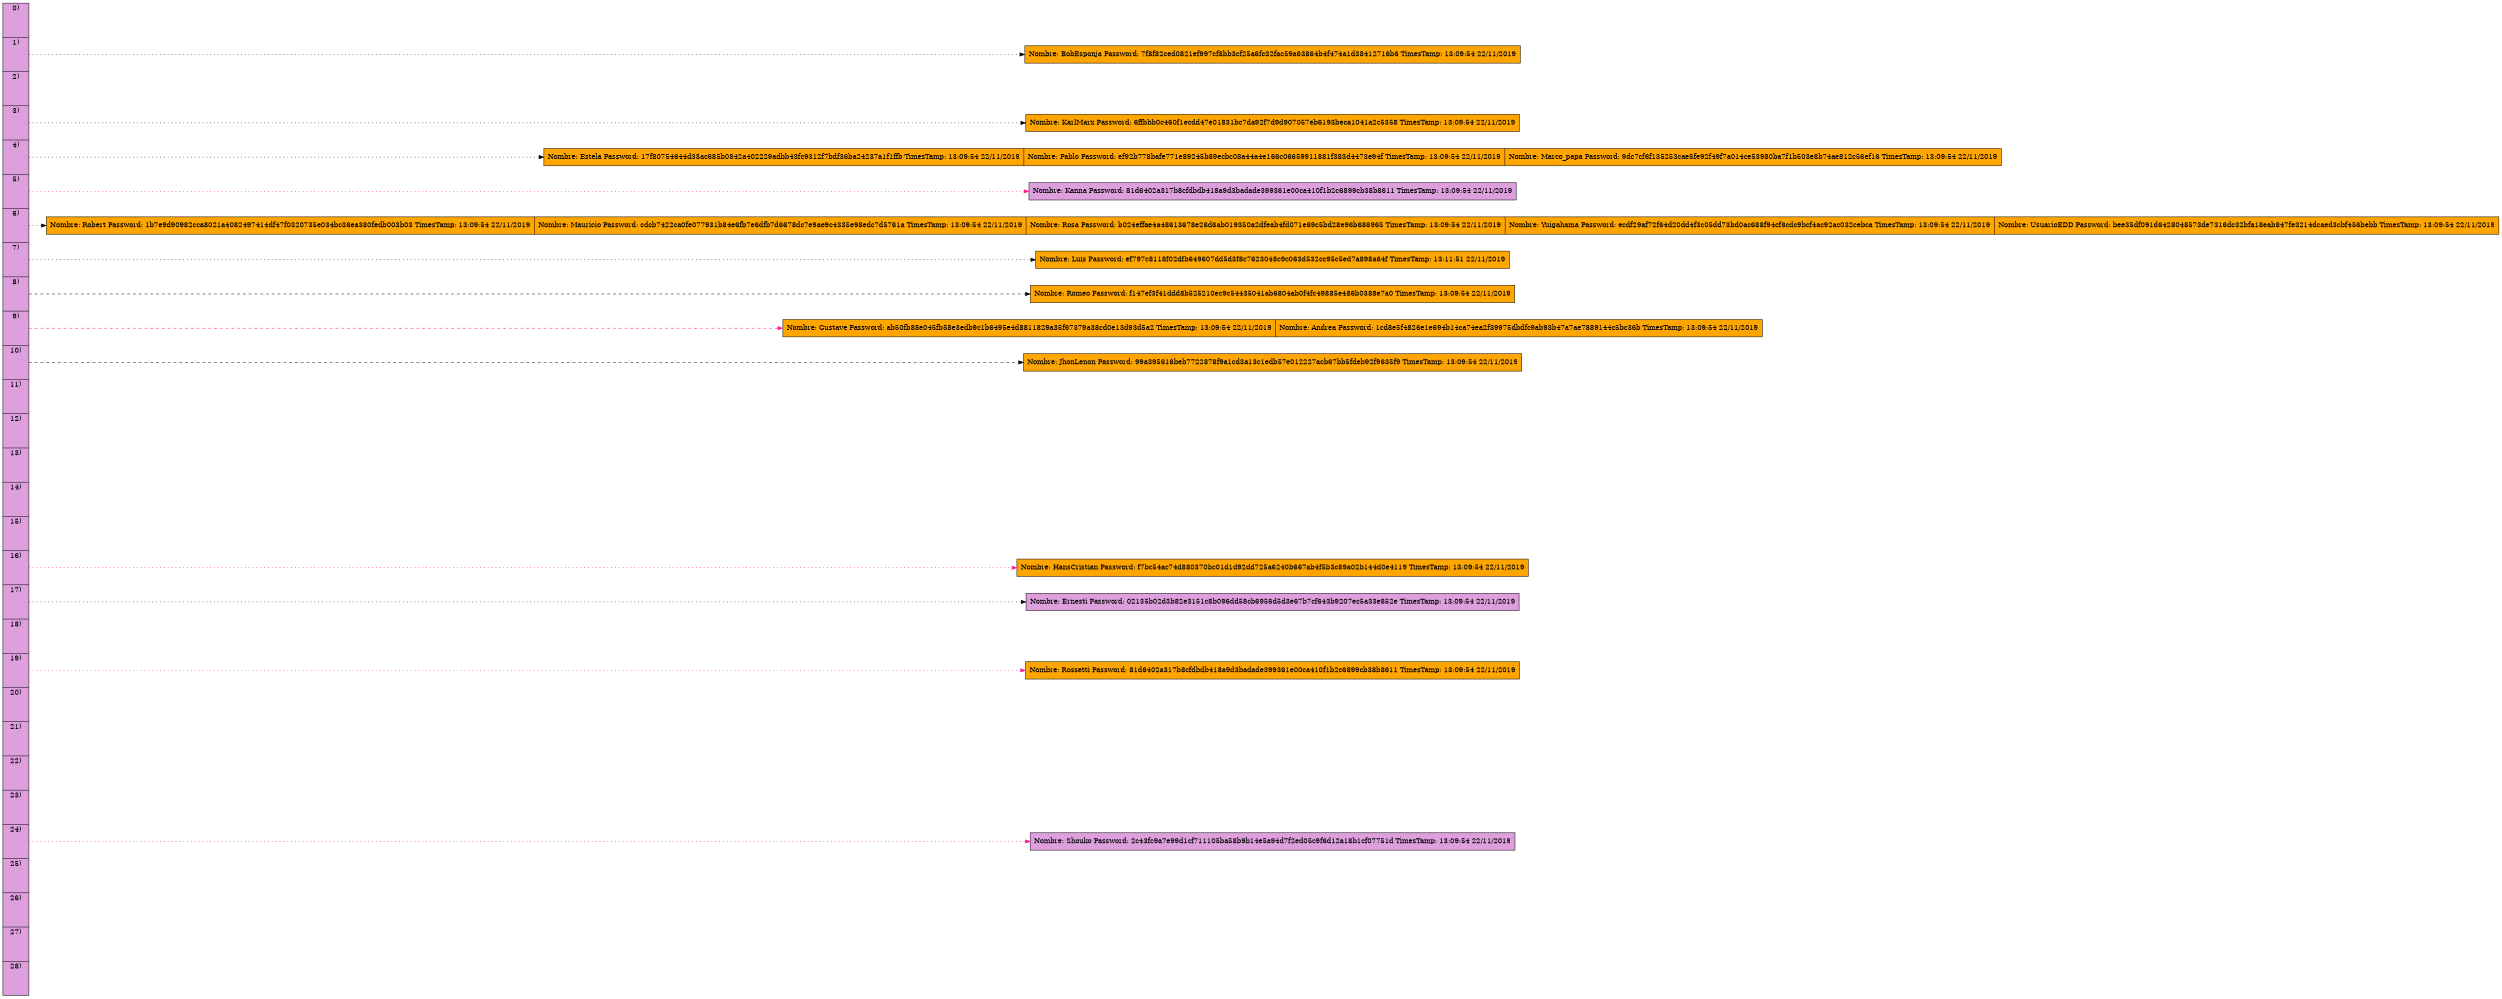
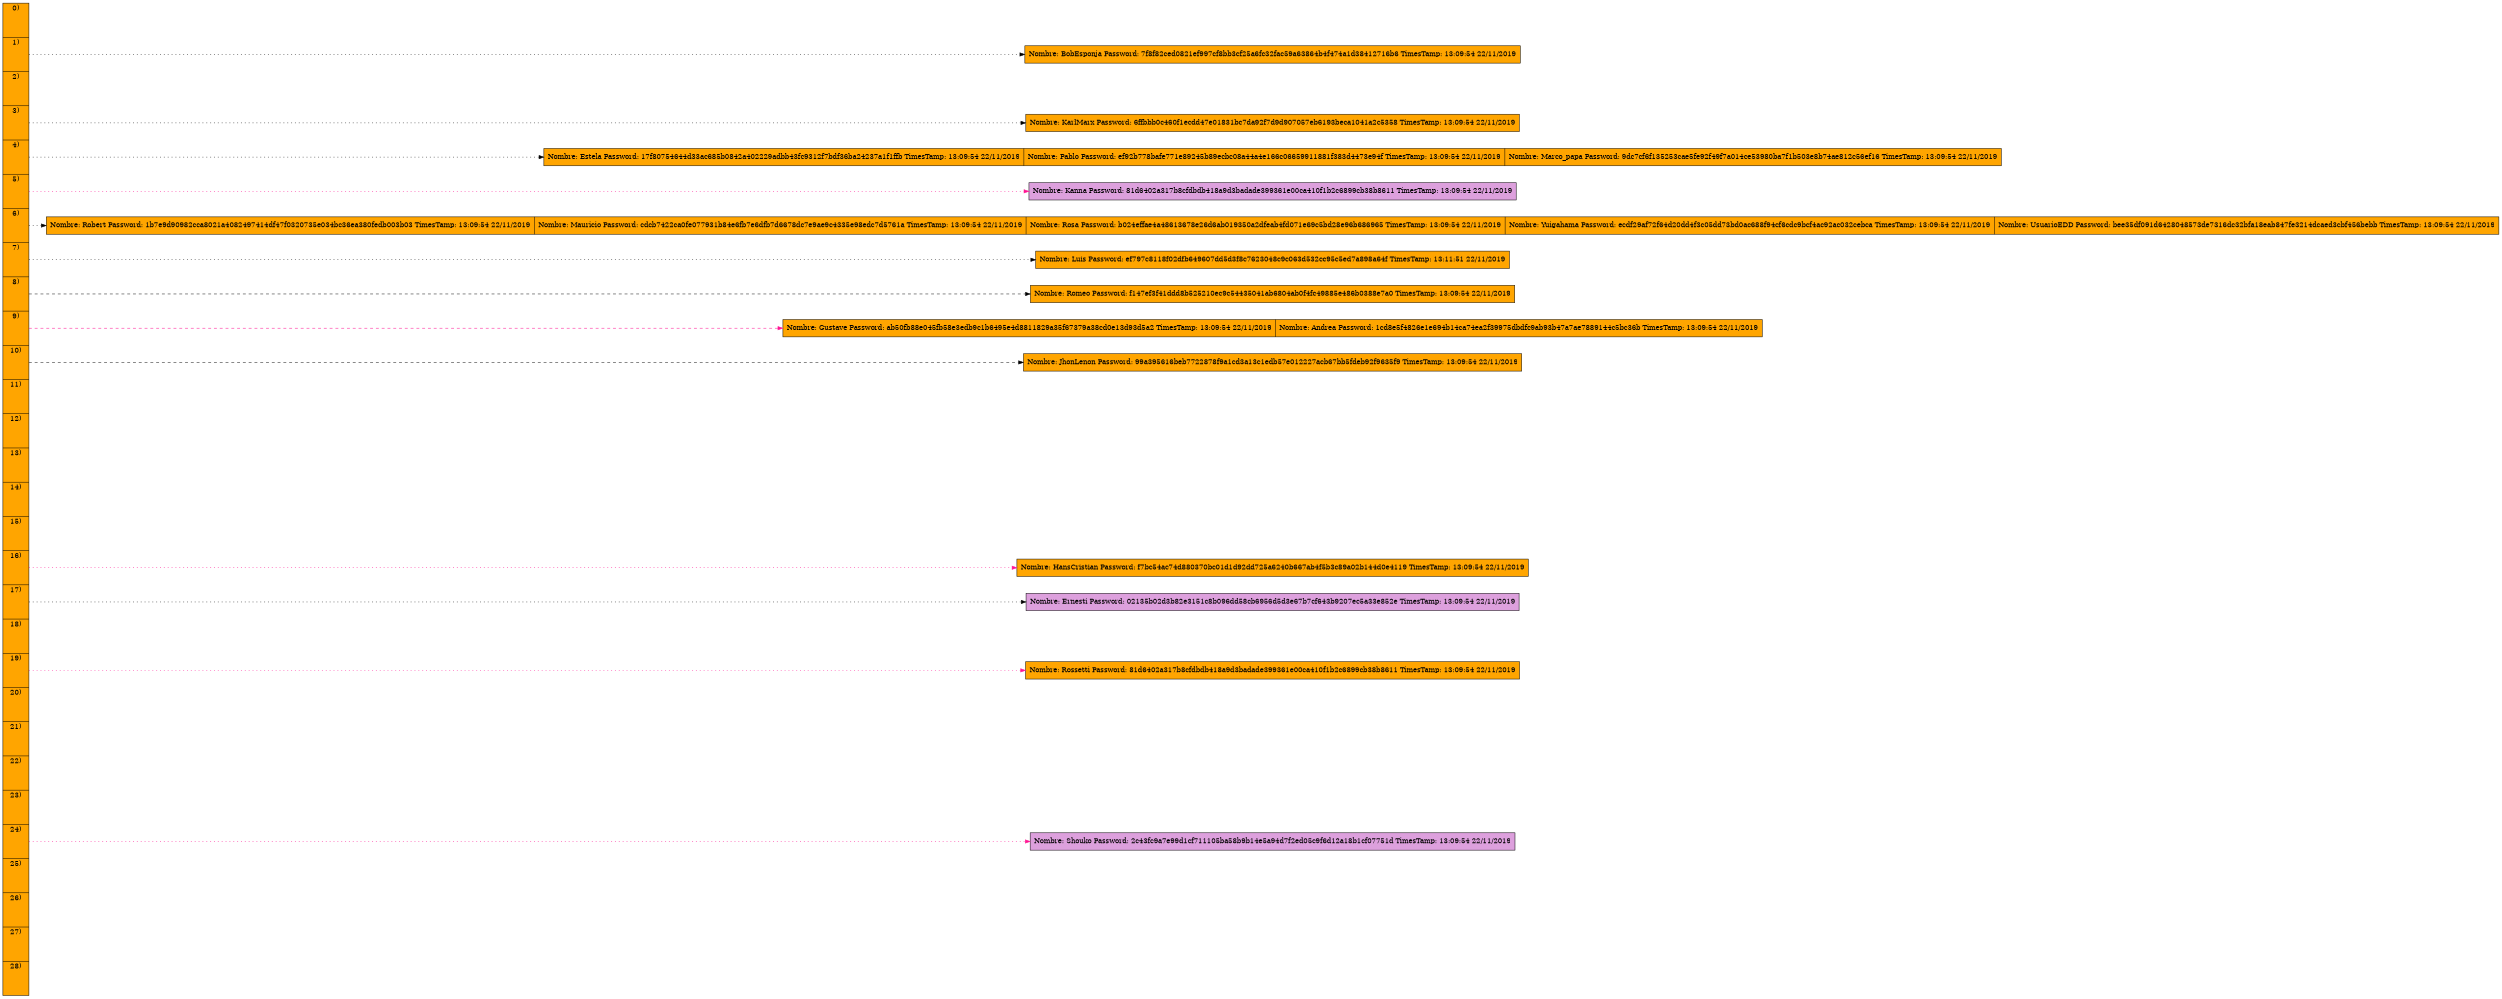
node "0)": fillcolor plum -> orange
